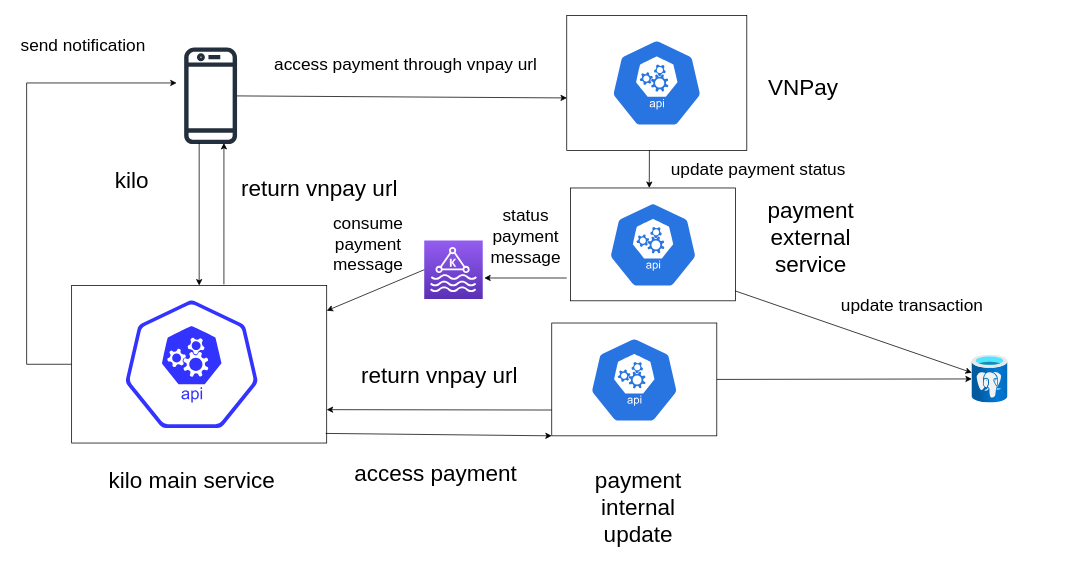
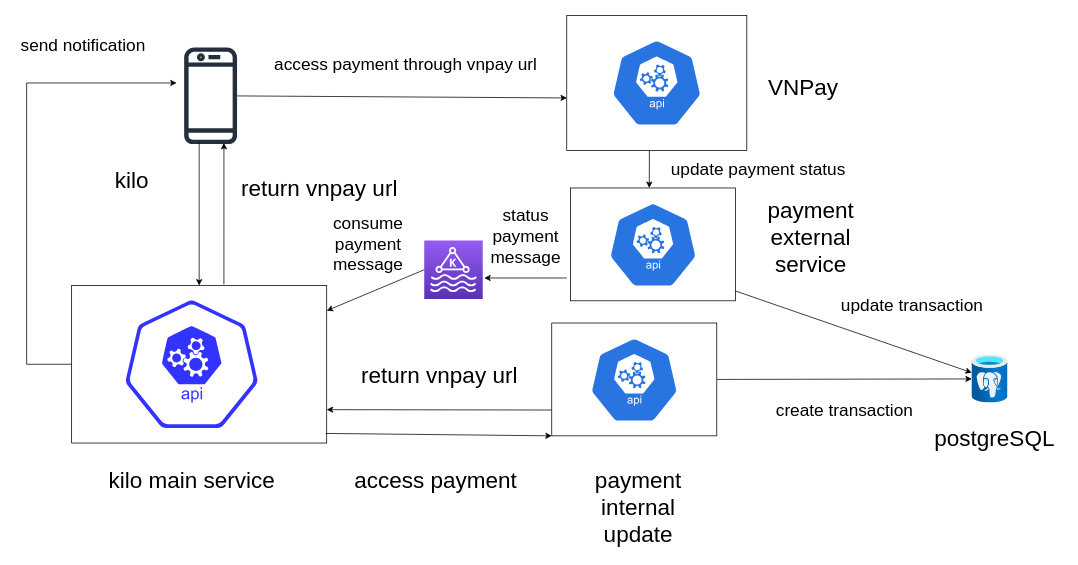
node "create transaction": added
node "postgreSQL": added
node "access payment": moved (435, 473) -> (435, 480)
